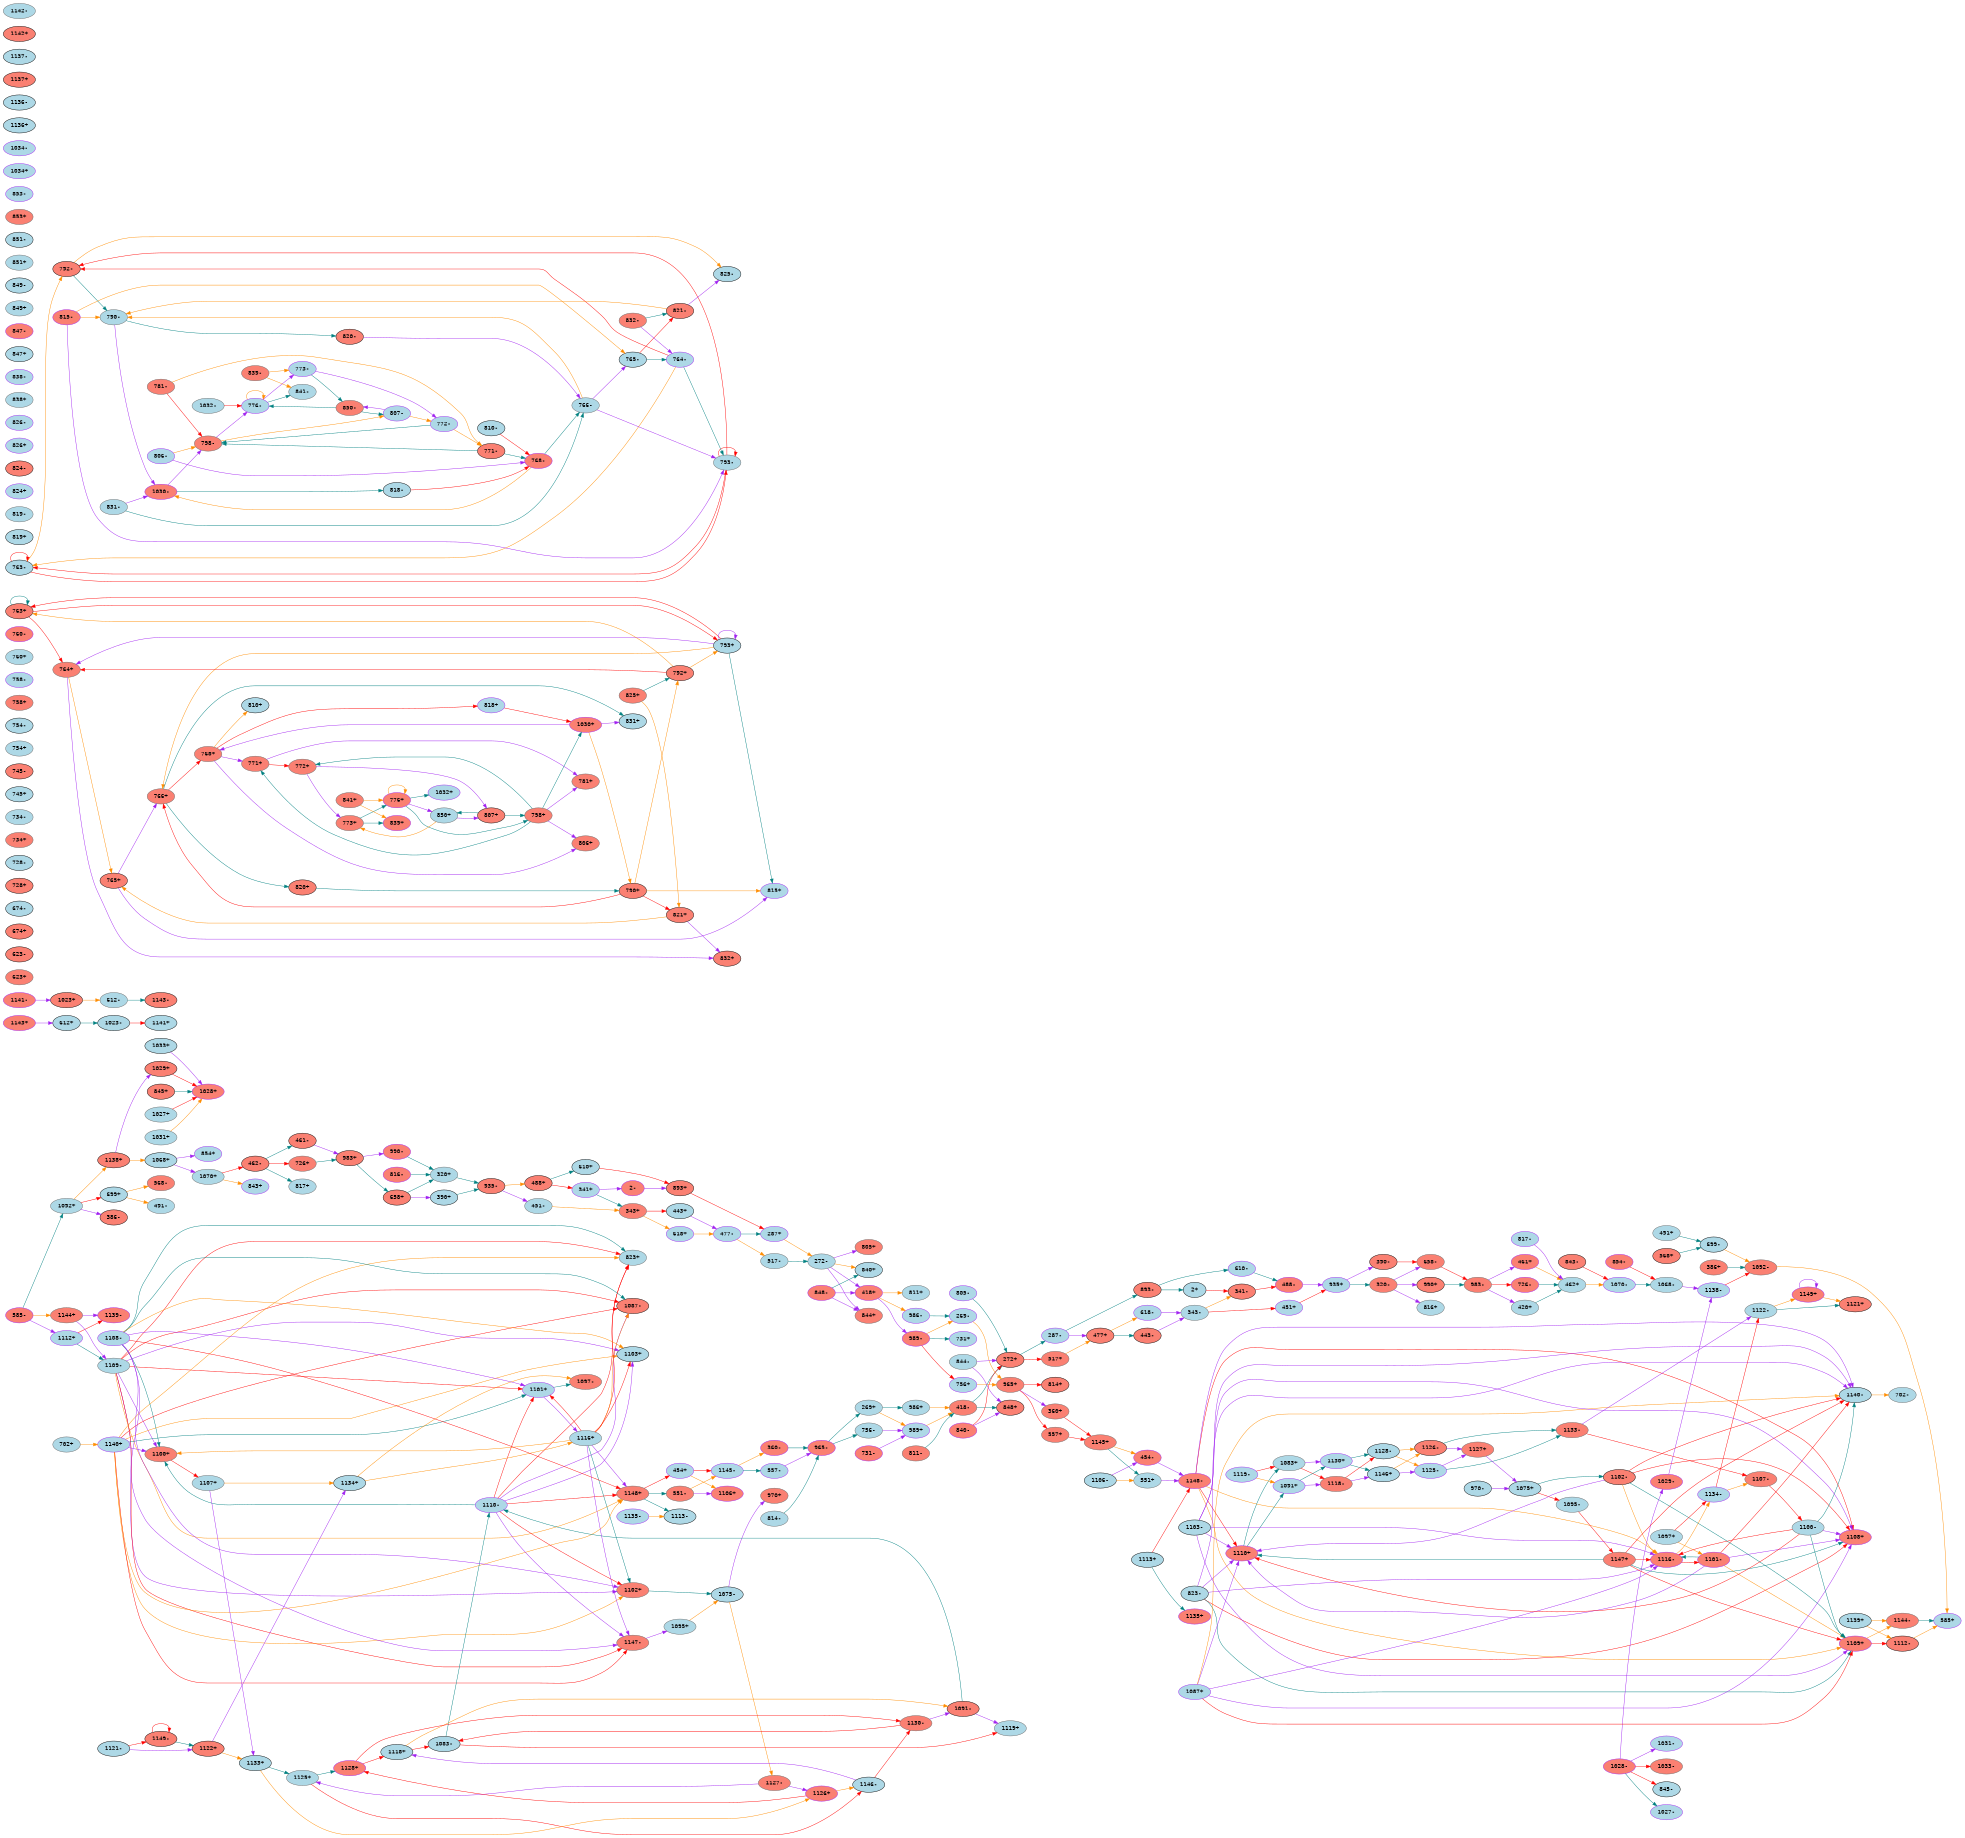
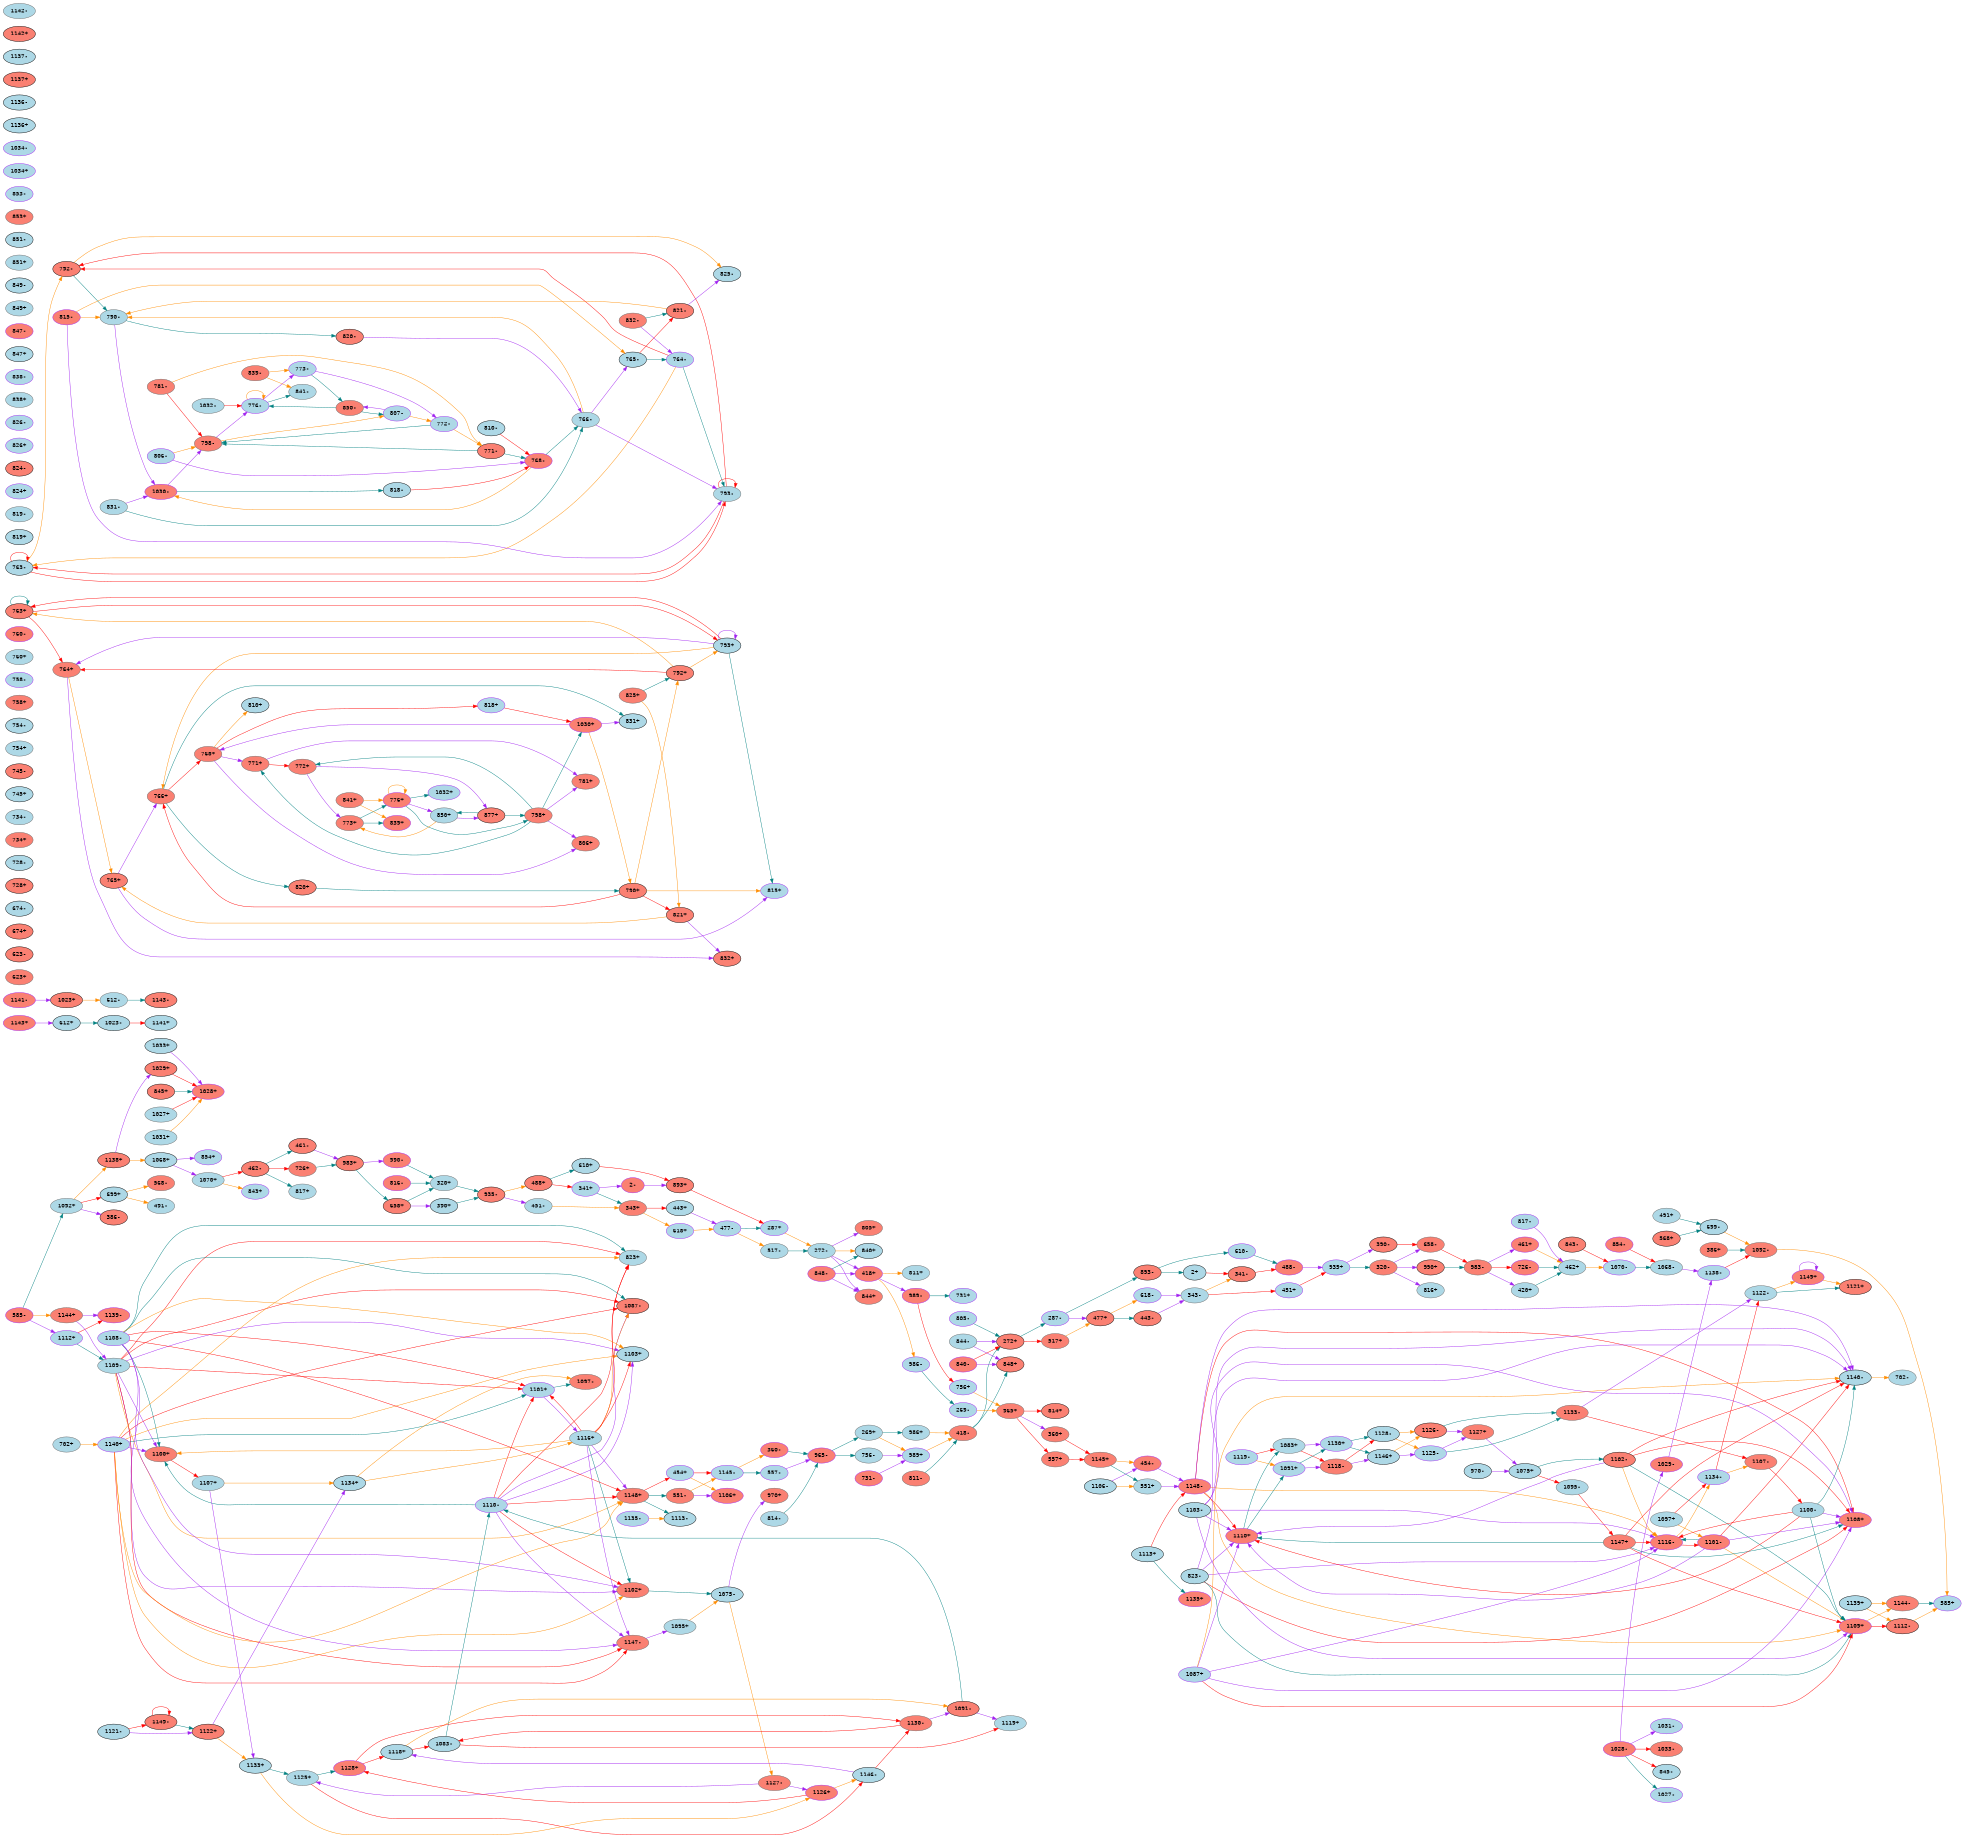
node "807+": label "807+" -> "877+"
edge "989-" -> "269-": removed
edge "1108-" -> "1101+": color purple -> red
